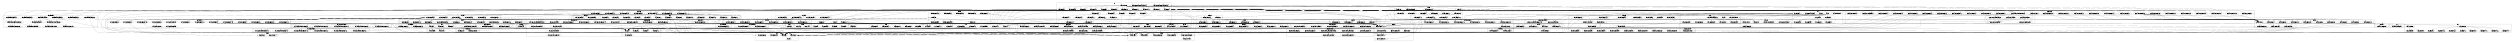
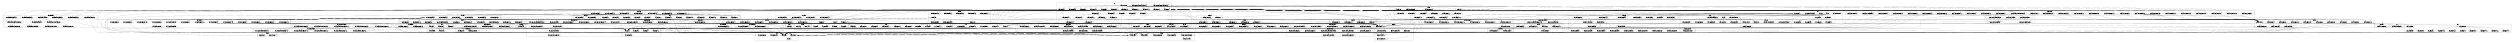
node "Config::BEGIN@11": added
